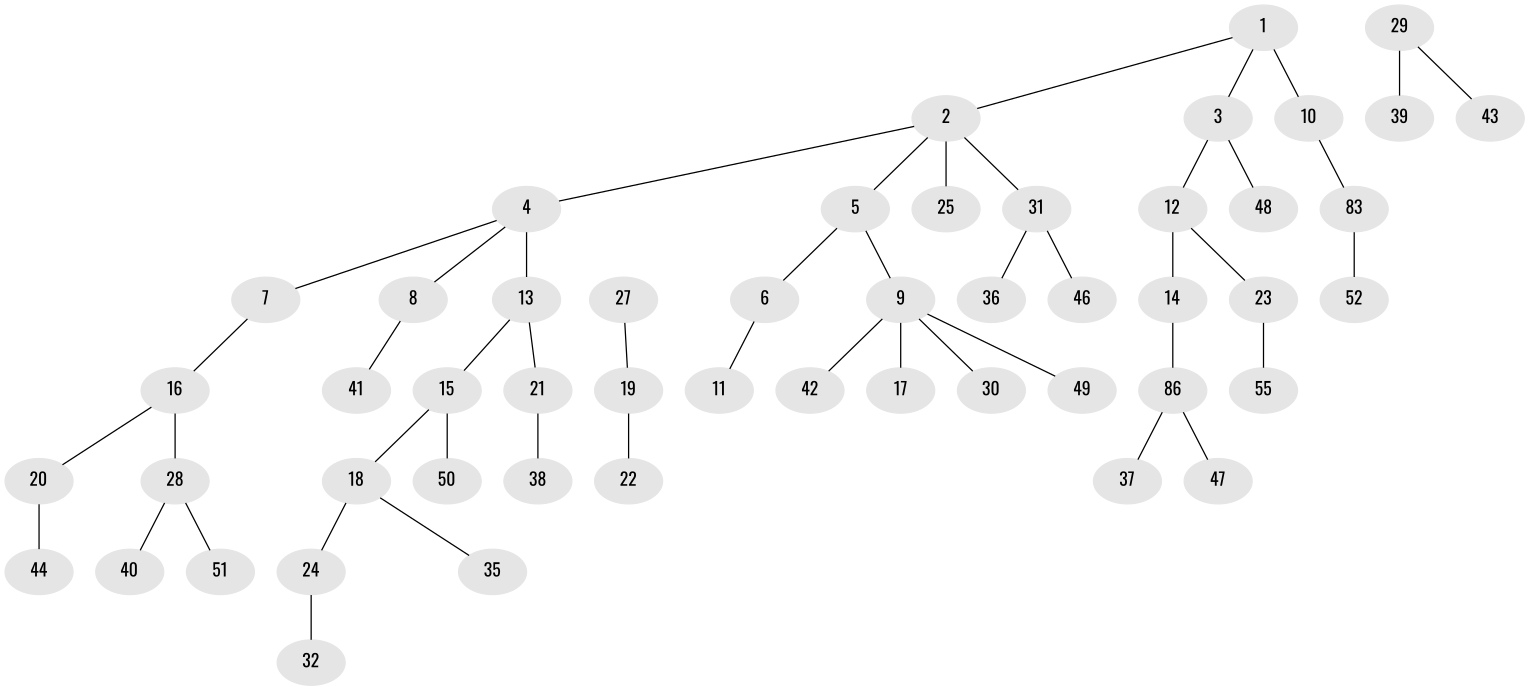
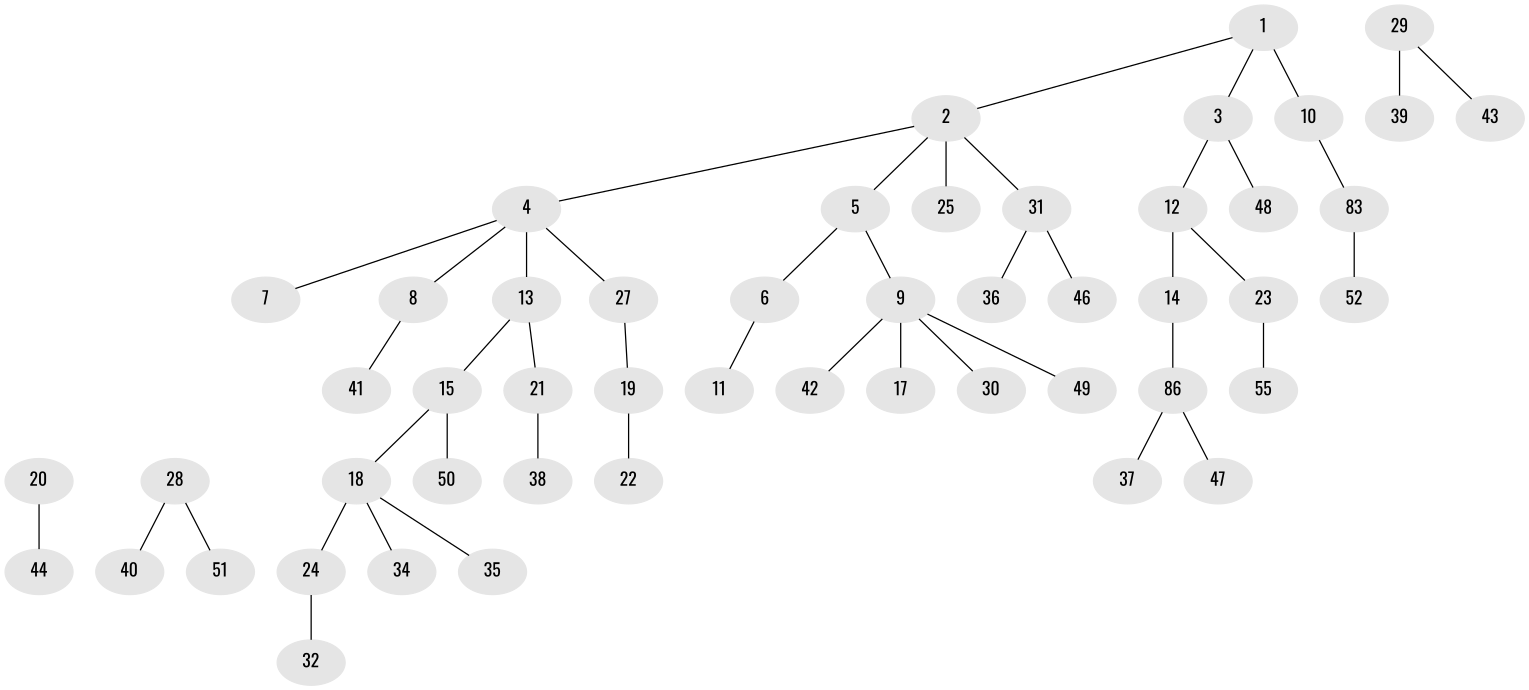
edge "4" -- "27": added
node "16": removed
node "34": added
